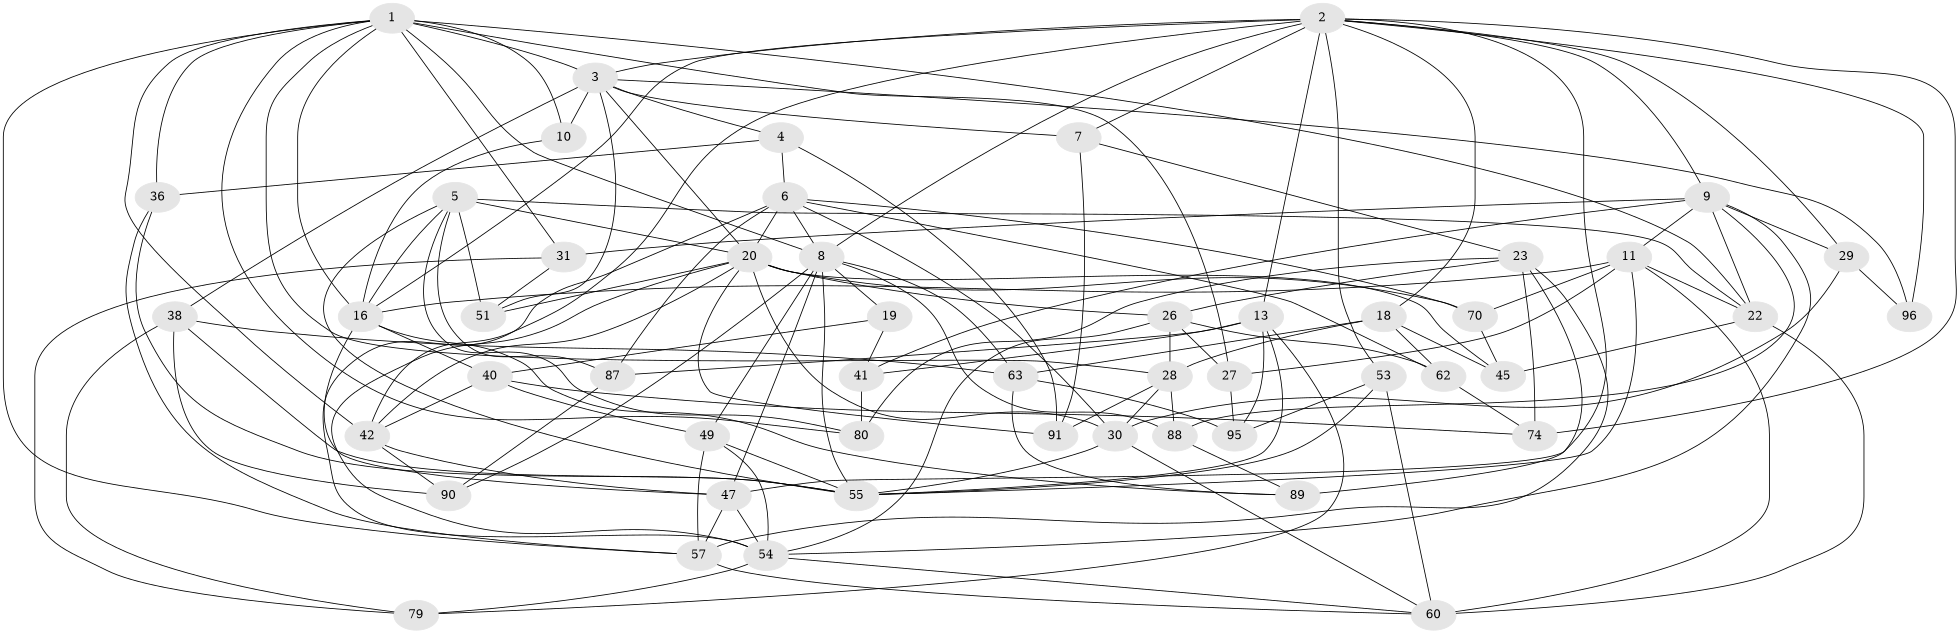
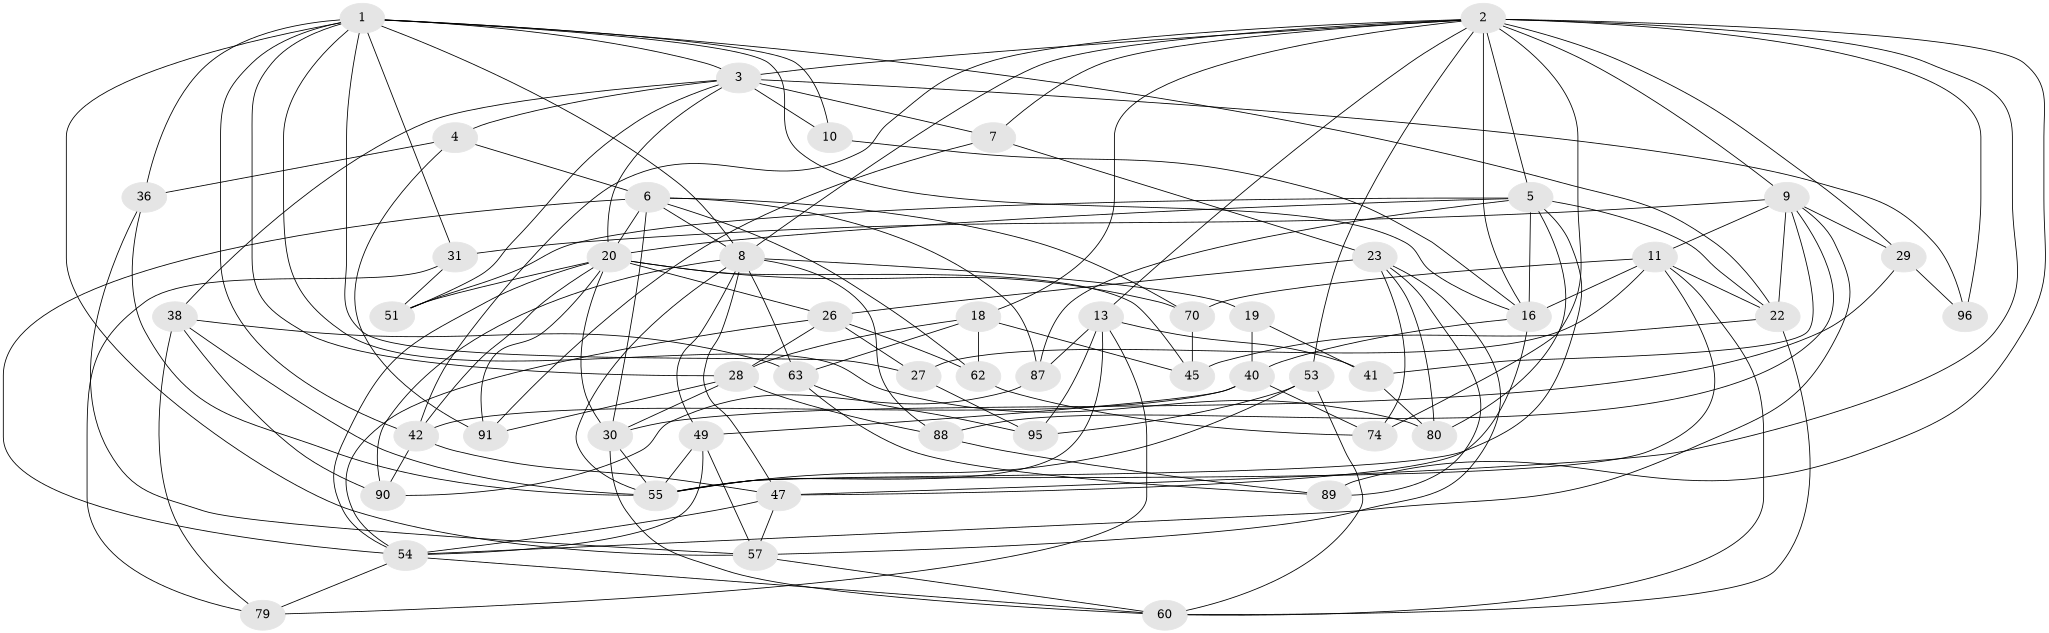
edge "2" -- "5": added
edge "16" -- "89": now "2" -- "89"
